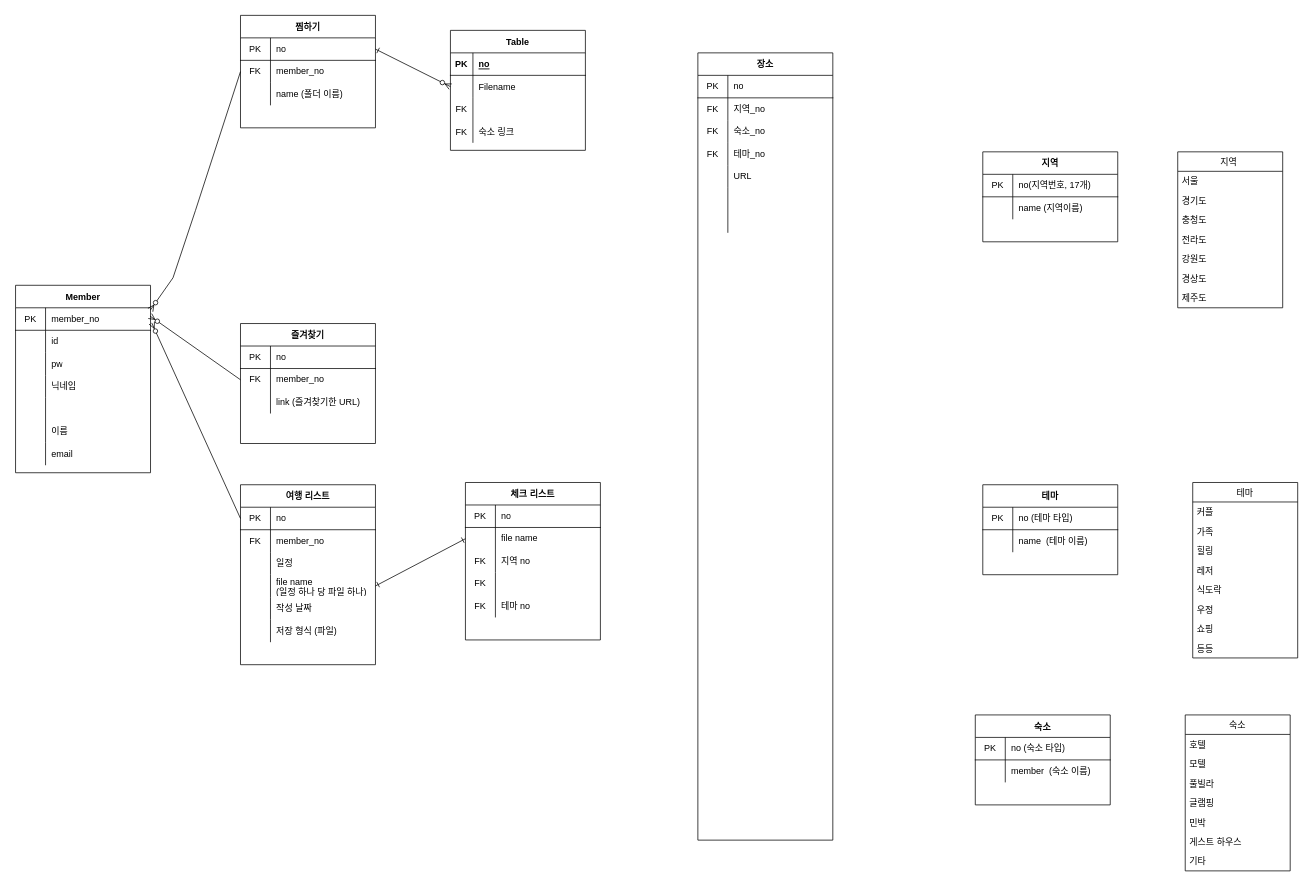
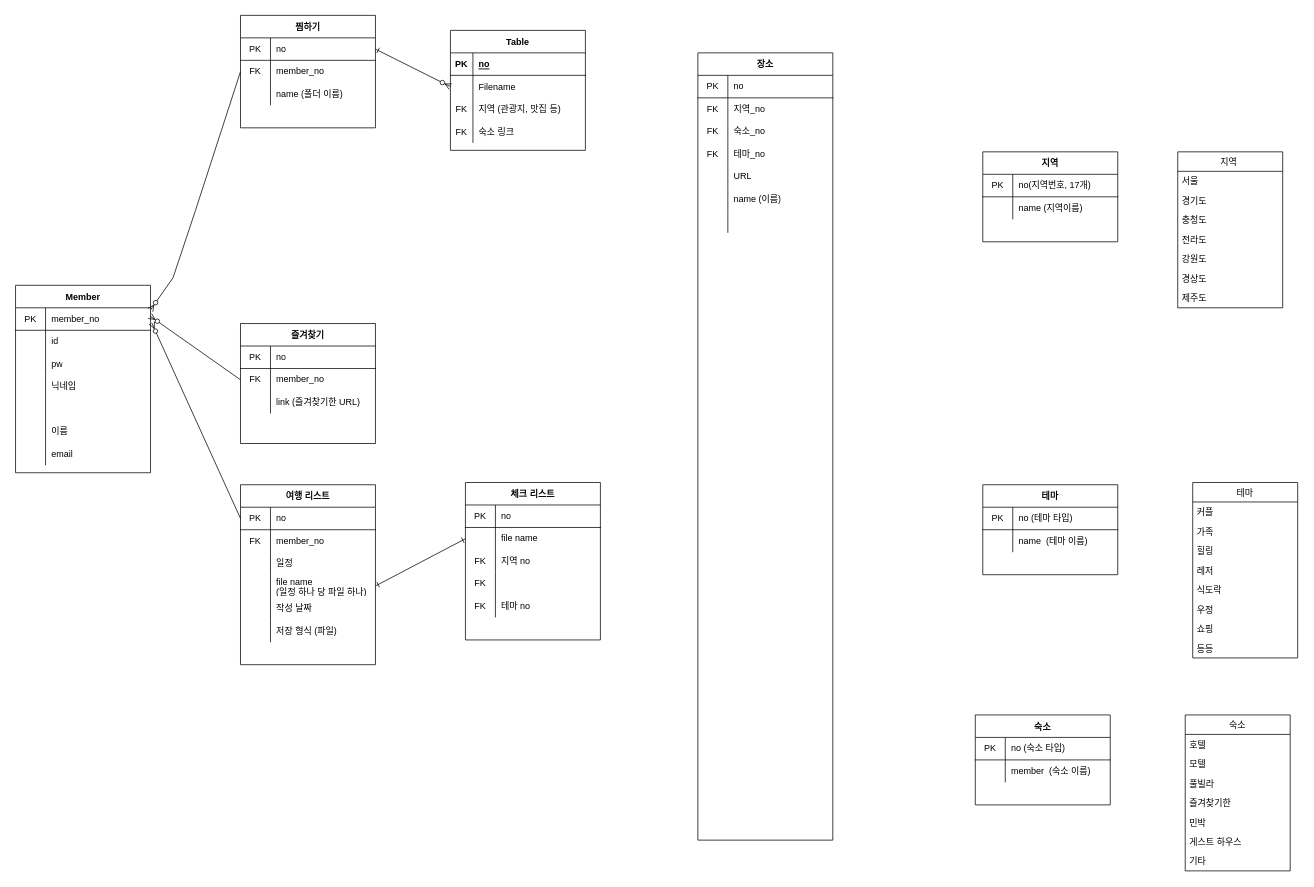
node "지역 (관광지, 맛집 등)": added
node "name (이름)": added
node "글램핑": label "글램핑" -> "즐겨찾기한"
